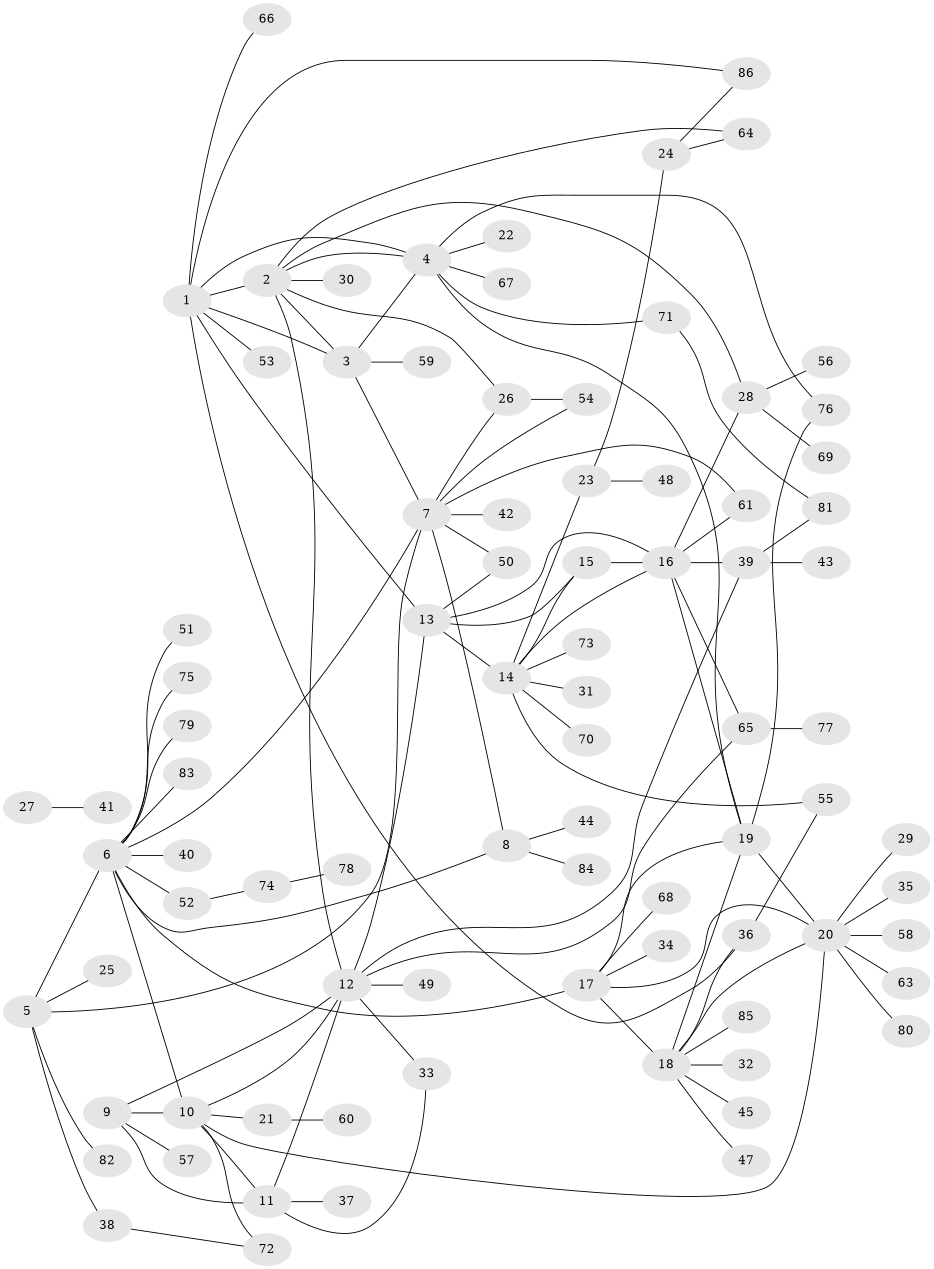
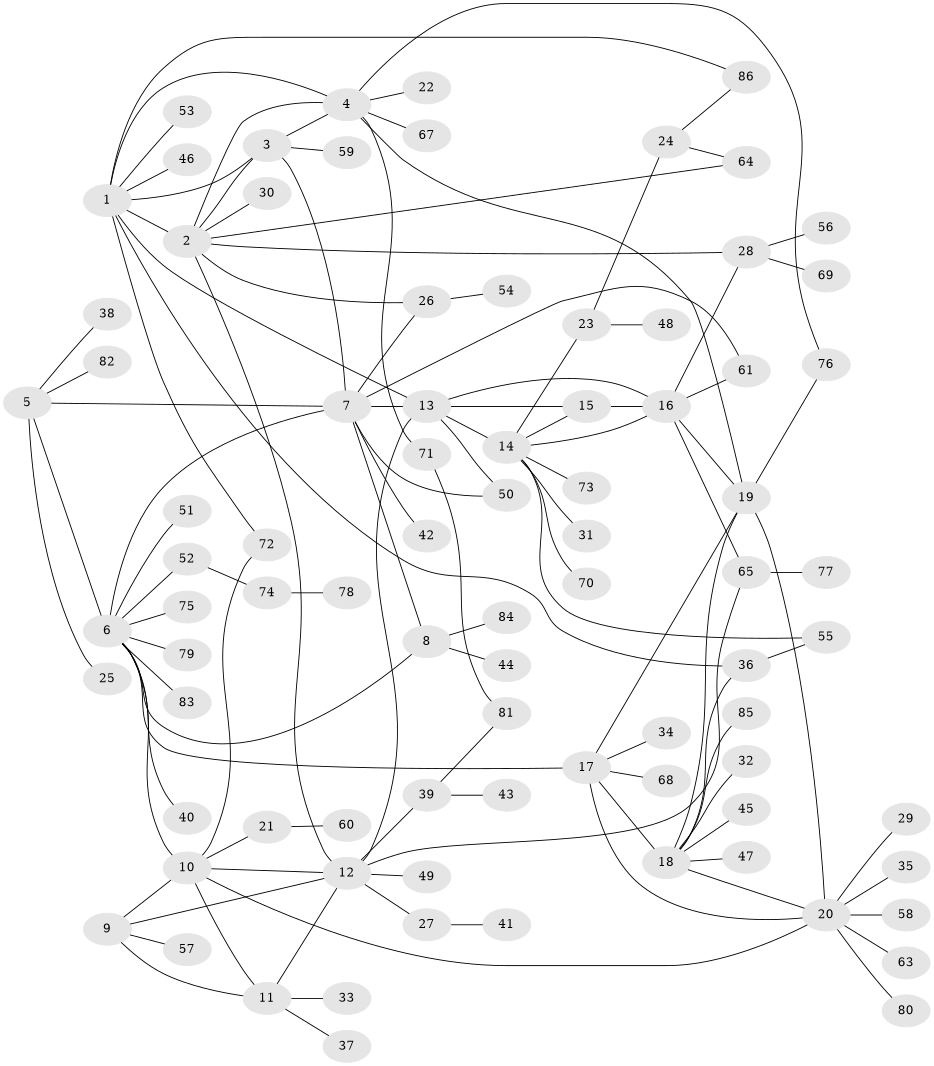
node "66": label "66" -> "46"
edge "54" -- "7": now "13" -- "7"
edge "16" -- "39": removed
edge "12" -- "33": now "12" -- "27"
edge "38" -- "72": now "1" -- "72"
